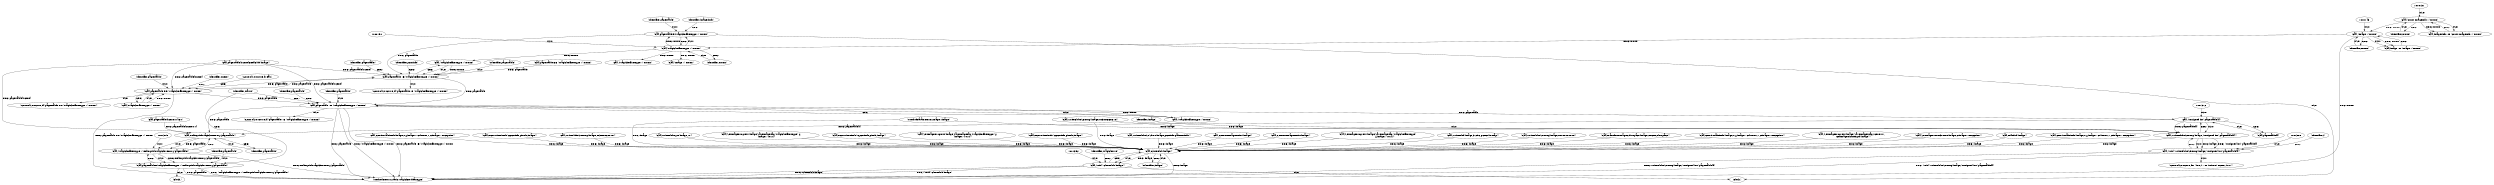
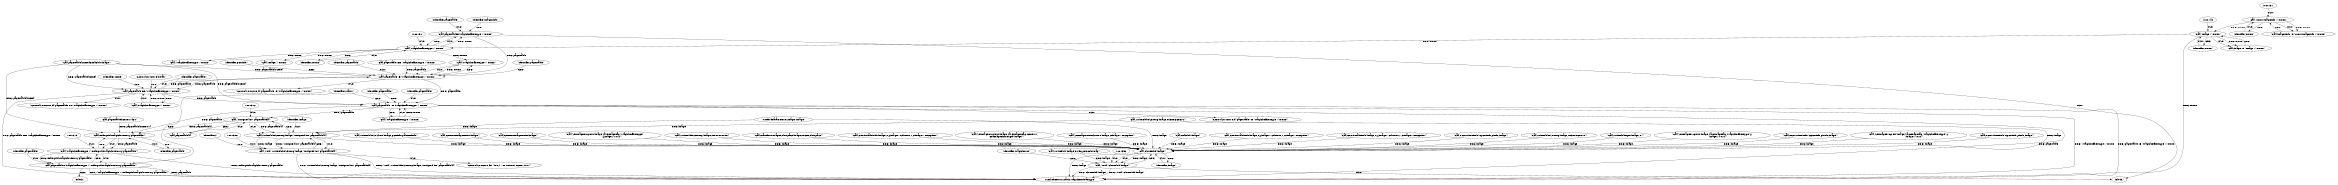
edge "(Call,WriteBlob(image,3*256,pcx_colormap))" -> "(Call,CloseBlob(image))": now "(Call,WriteBlob(image,3*256,pcx_colormap))" -> "(Call,(void) CloseBlob(image))"
